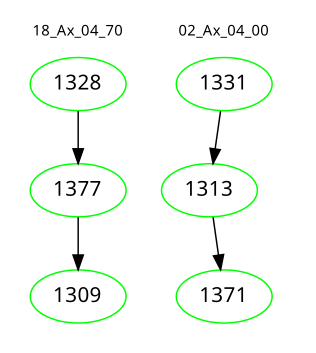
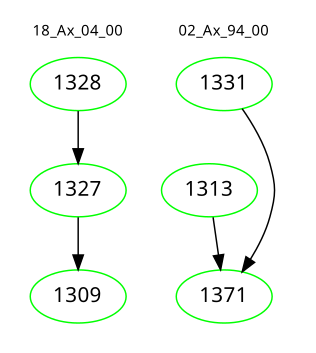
cluster "18_Ax_04_70": label "18_Ax_04_70" -> "18_Ax_04_00"
cluster "02_Ax_04_00": label "02_Ax_04_00" -> "02_Ax_94_00"
edge "1331" -> "1313": now "1331" -> "1371"
node "1377": label "1377" -> "1327"
